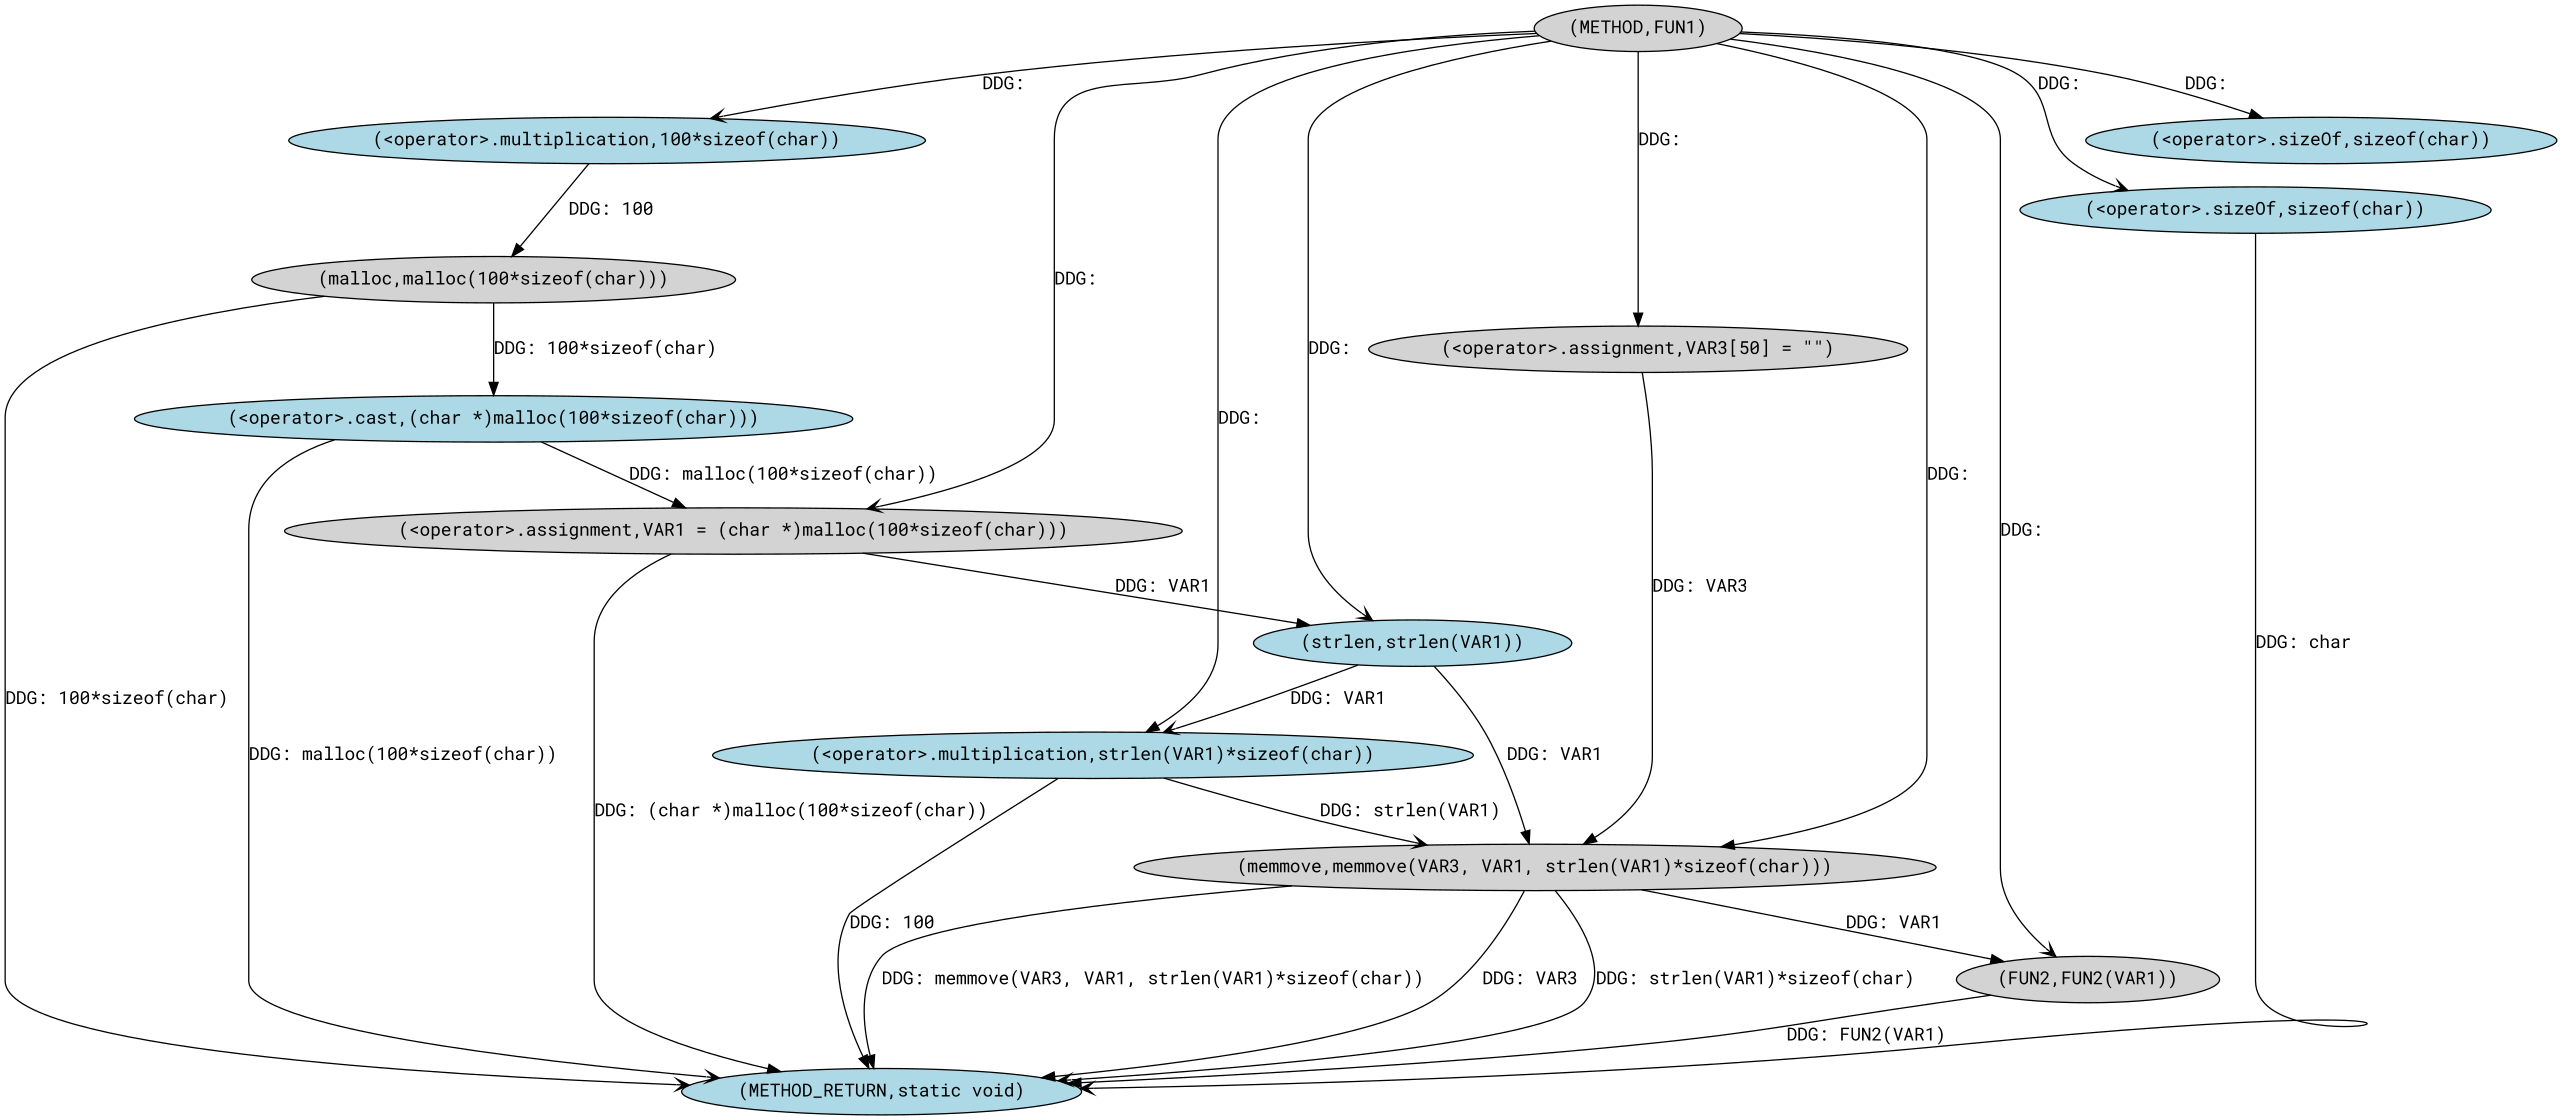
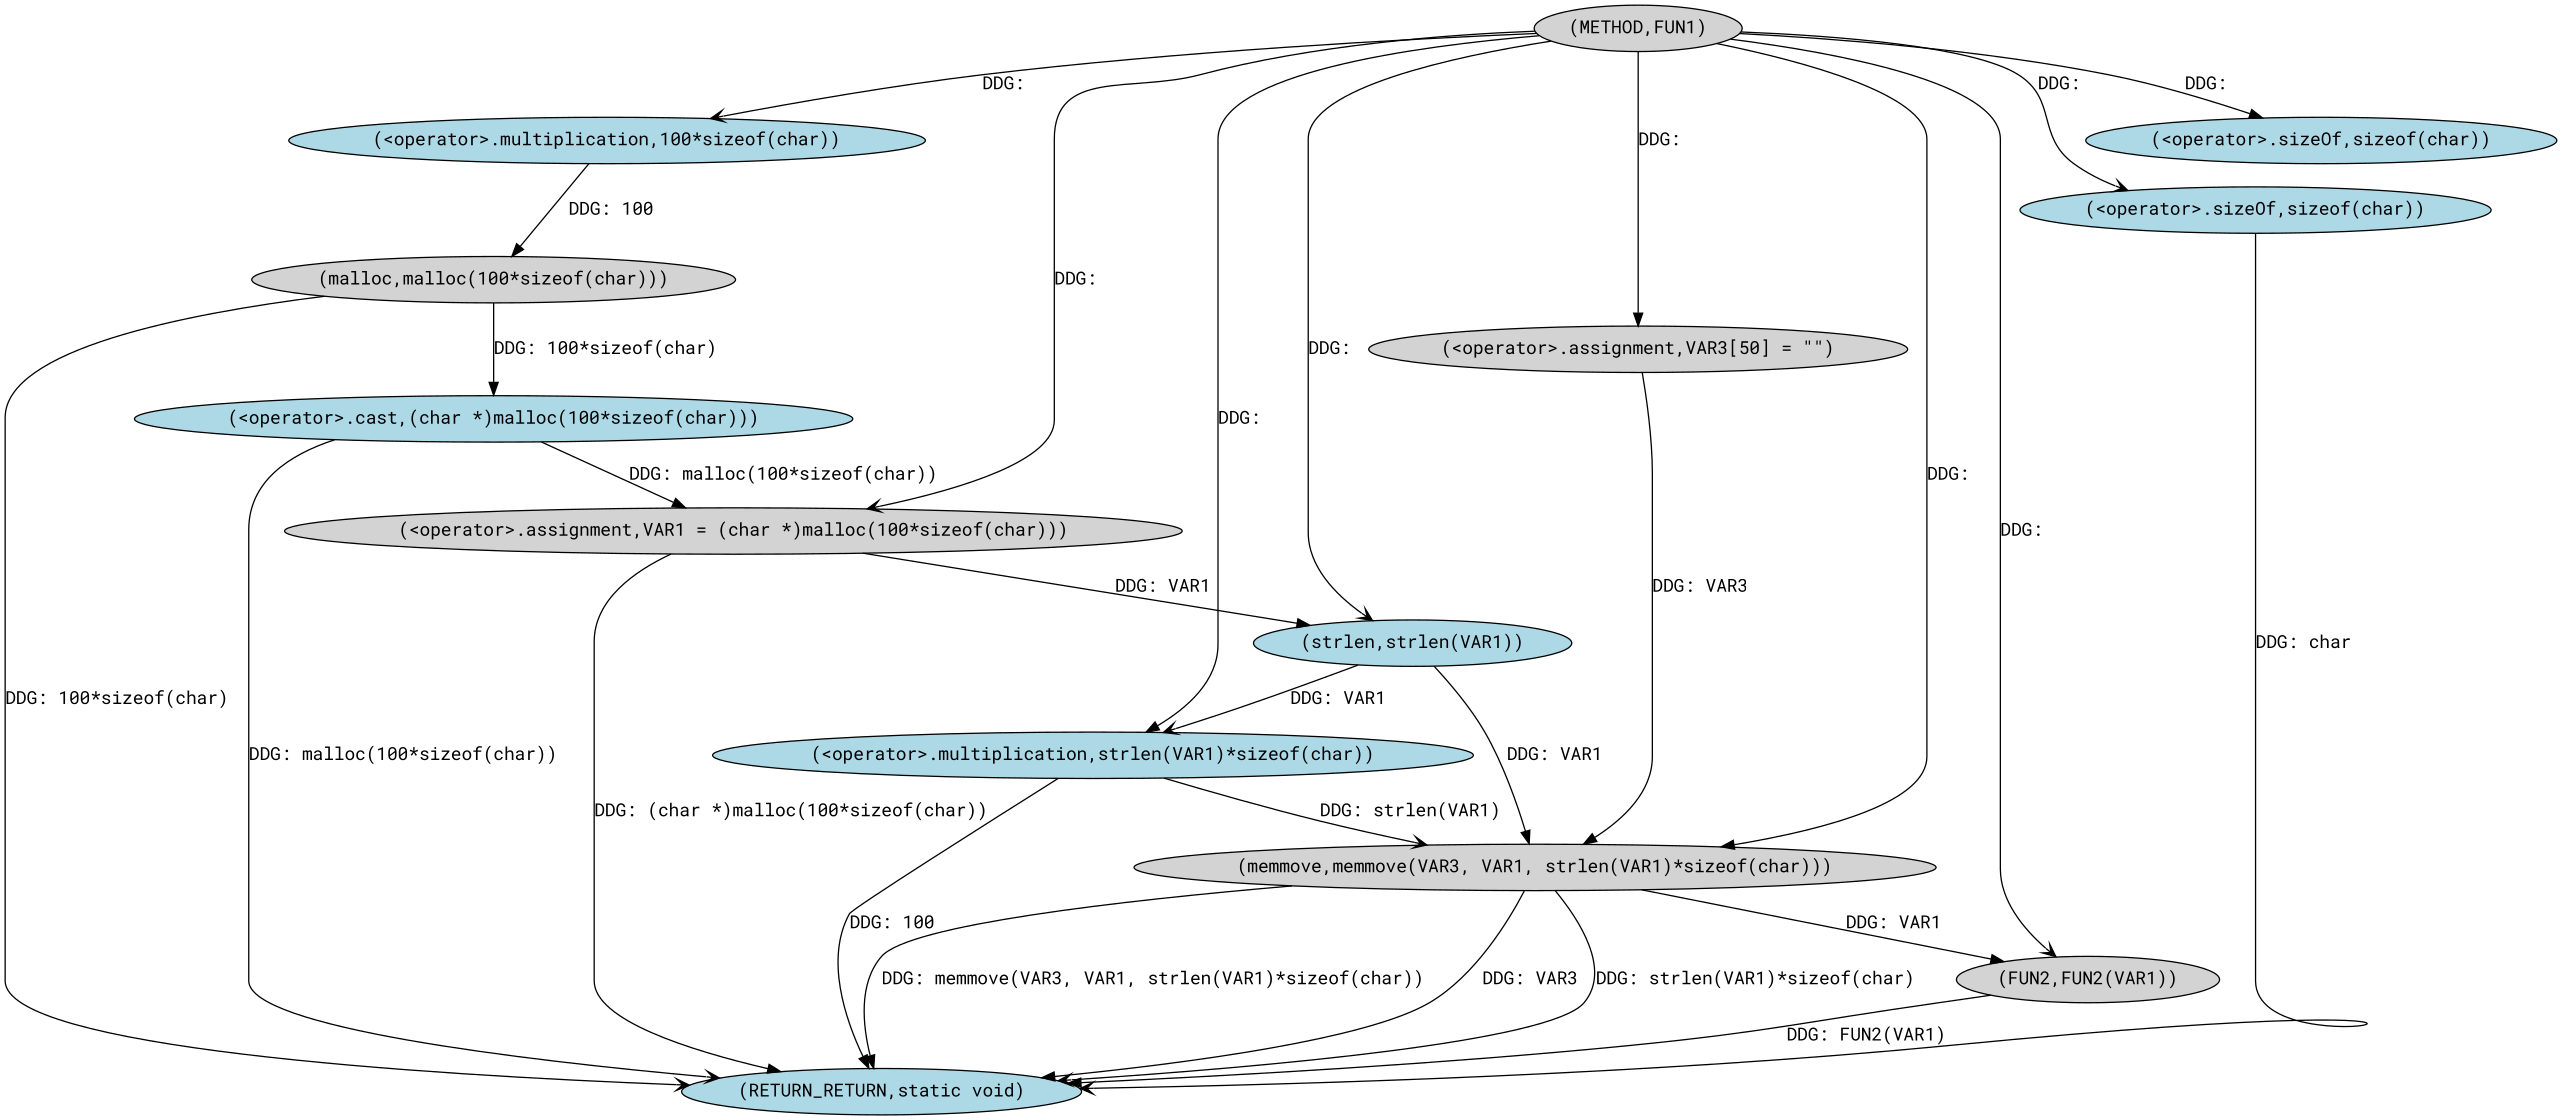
node "(METHOD_RETURN,static void)": label "(METHOD_RETURN,static void)" -> "(RETURN_RETURN,static void)"
